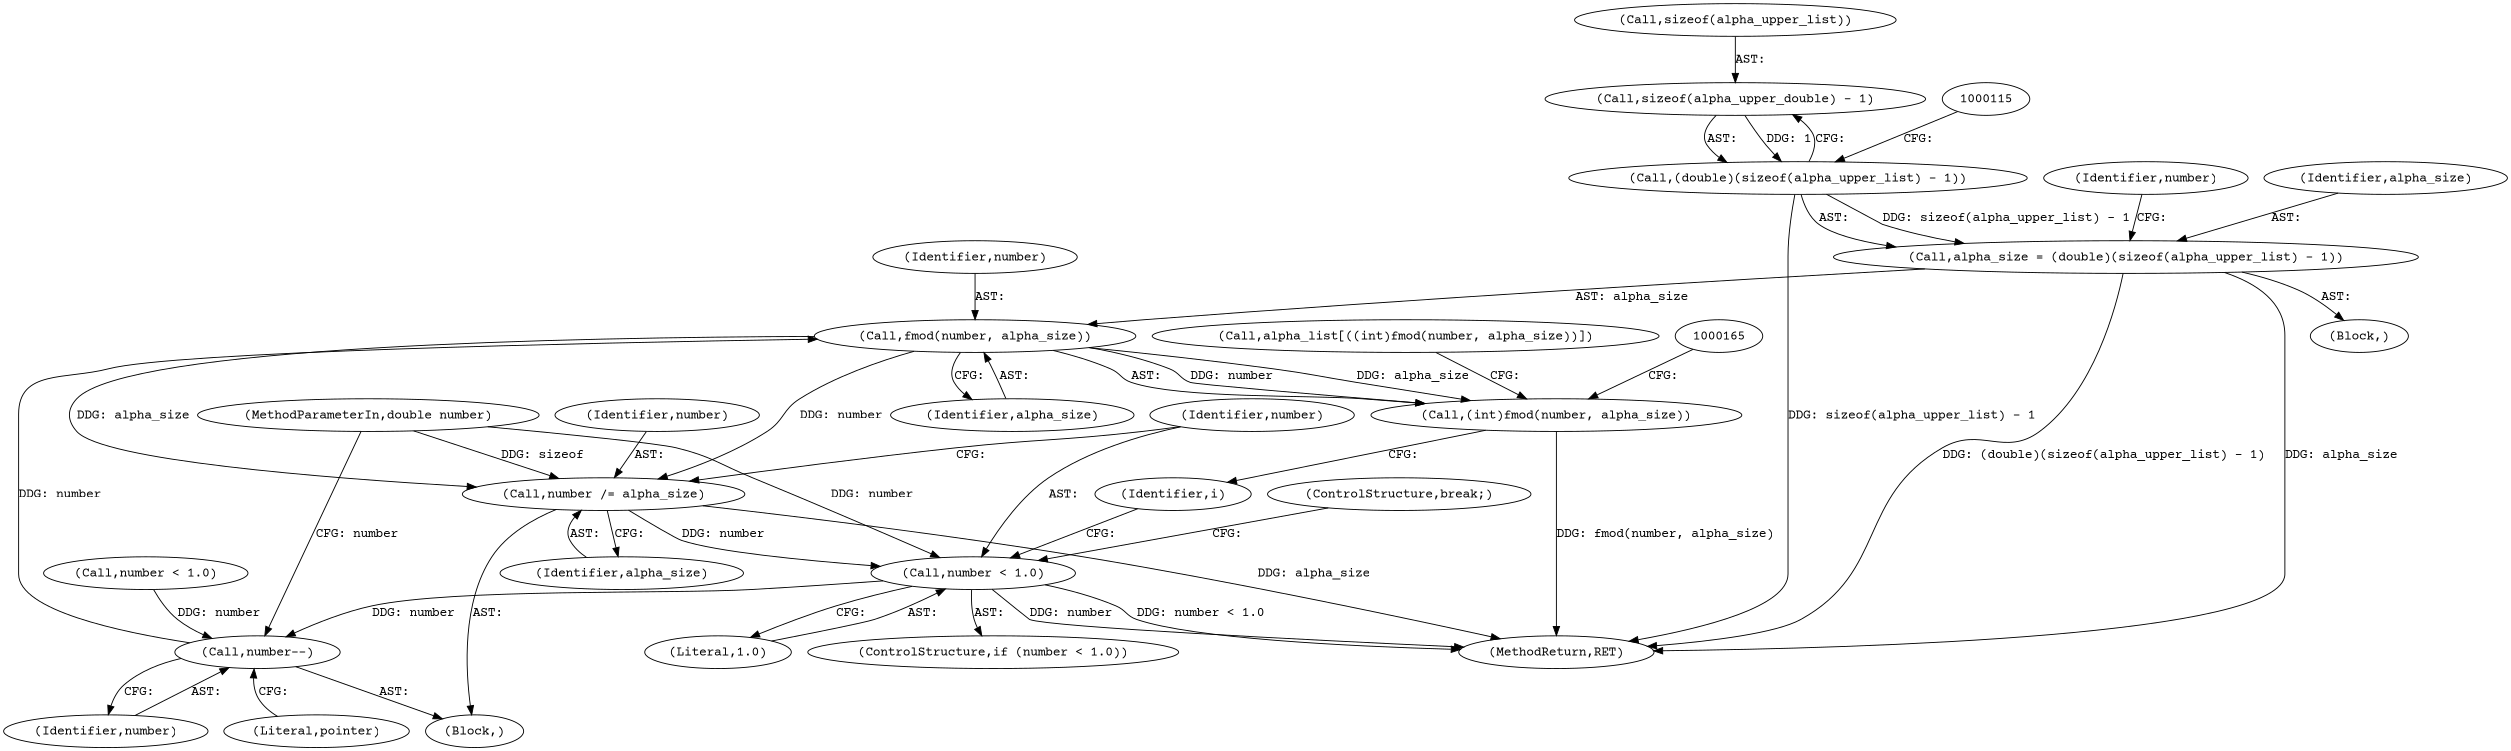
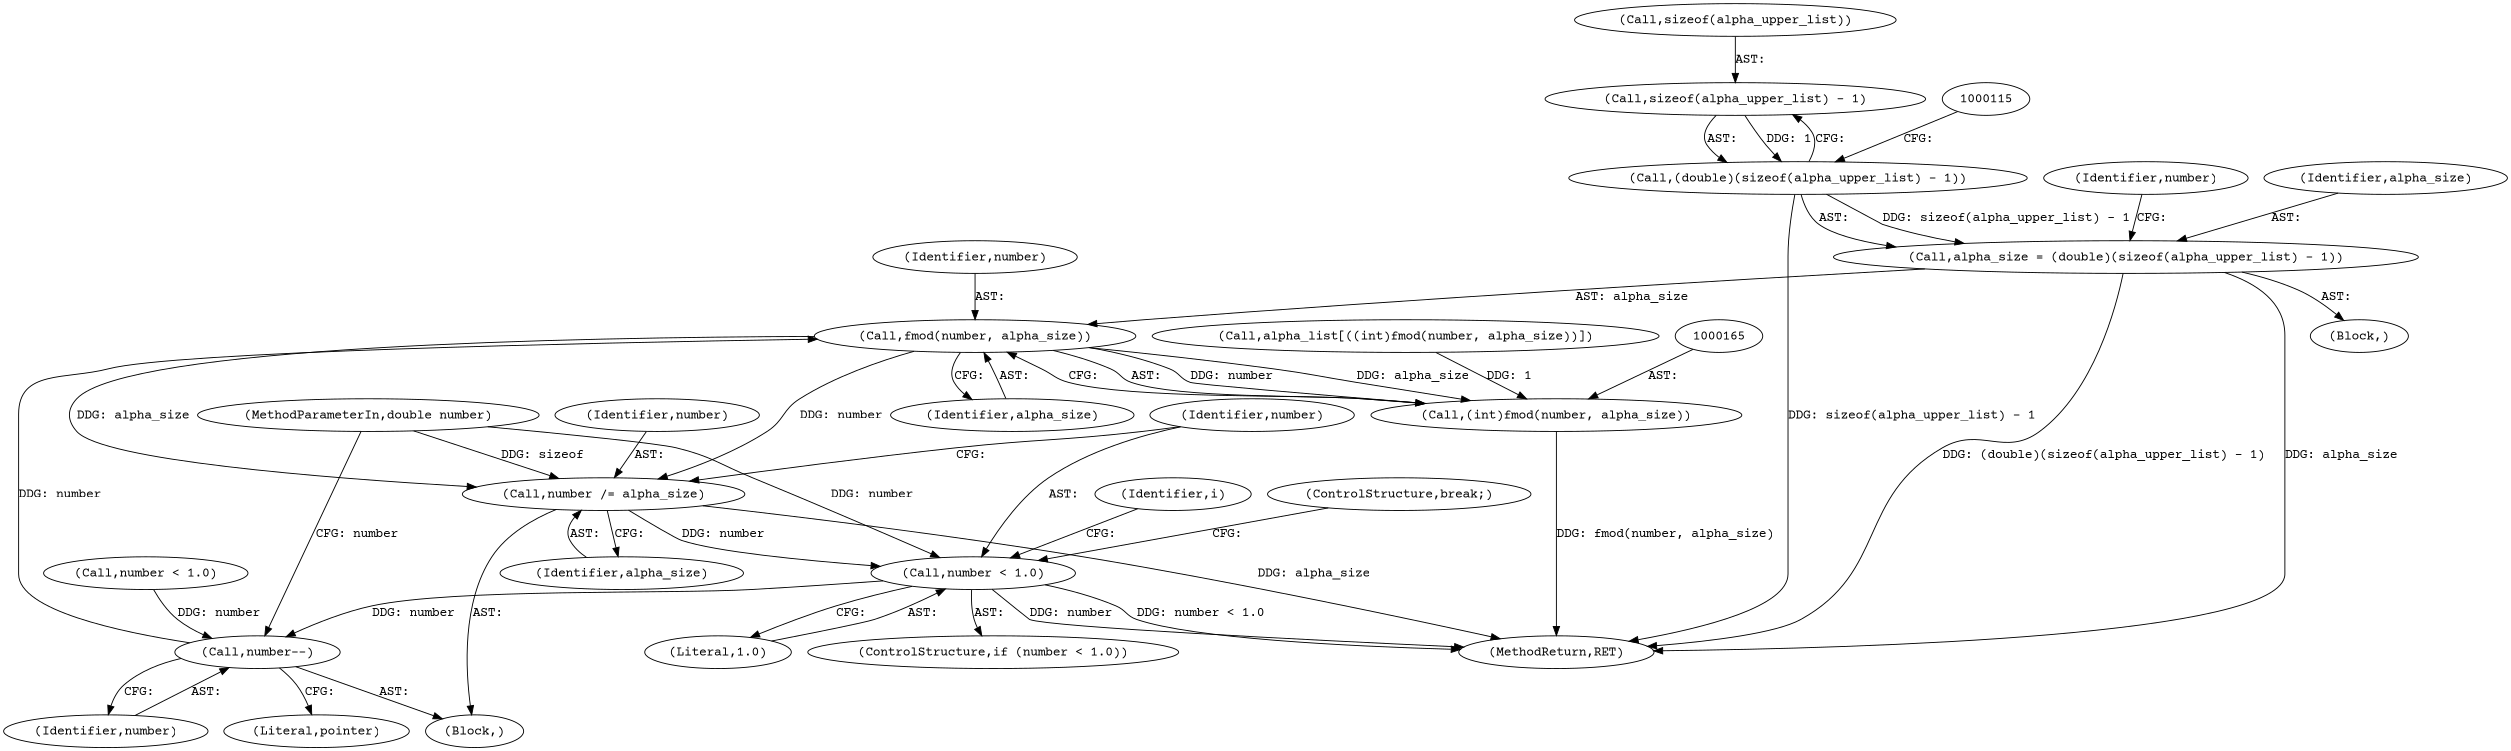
node "(Call,sizeof(alpha_upper_double) - 1)": label "(Call,sizeof(alpha_upper_double) - 1)" -> "(Call,sizeof(alpha_upper_list) - 1)"
edge "(Call,alpha_list[((int)fmod(number, alpha_size))])" -> "(Call,(int)fmod(number, alpha_size))": label "CFG: " -> "DDG: 1"
edge "1000165" -> "(Call,(int)fmod(number, alpha_size))": label "CFG: " -> "AST: "
edge "(Call,(int)fmod(number, alpha_size))" -> "(Identifier,i)": now "(Call,(int)fmod(number, alpha_size))" -> "(Call,fmod(number, alpha_size))"
edge "(Literal,pointer)" -> "(Call,number--)": reversed
